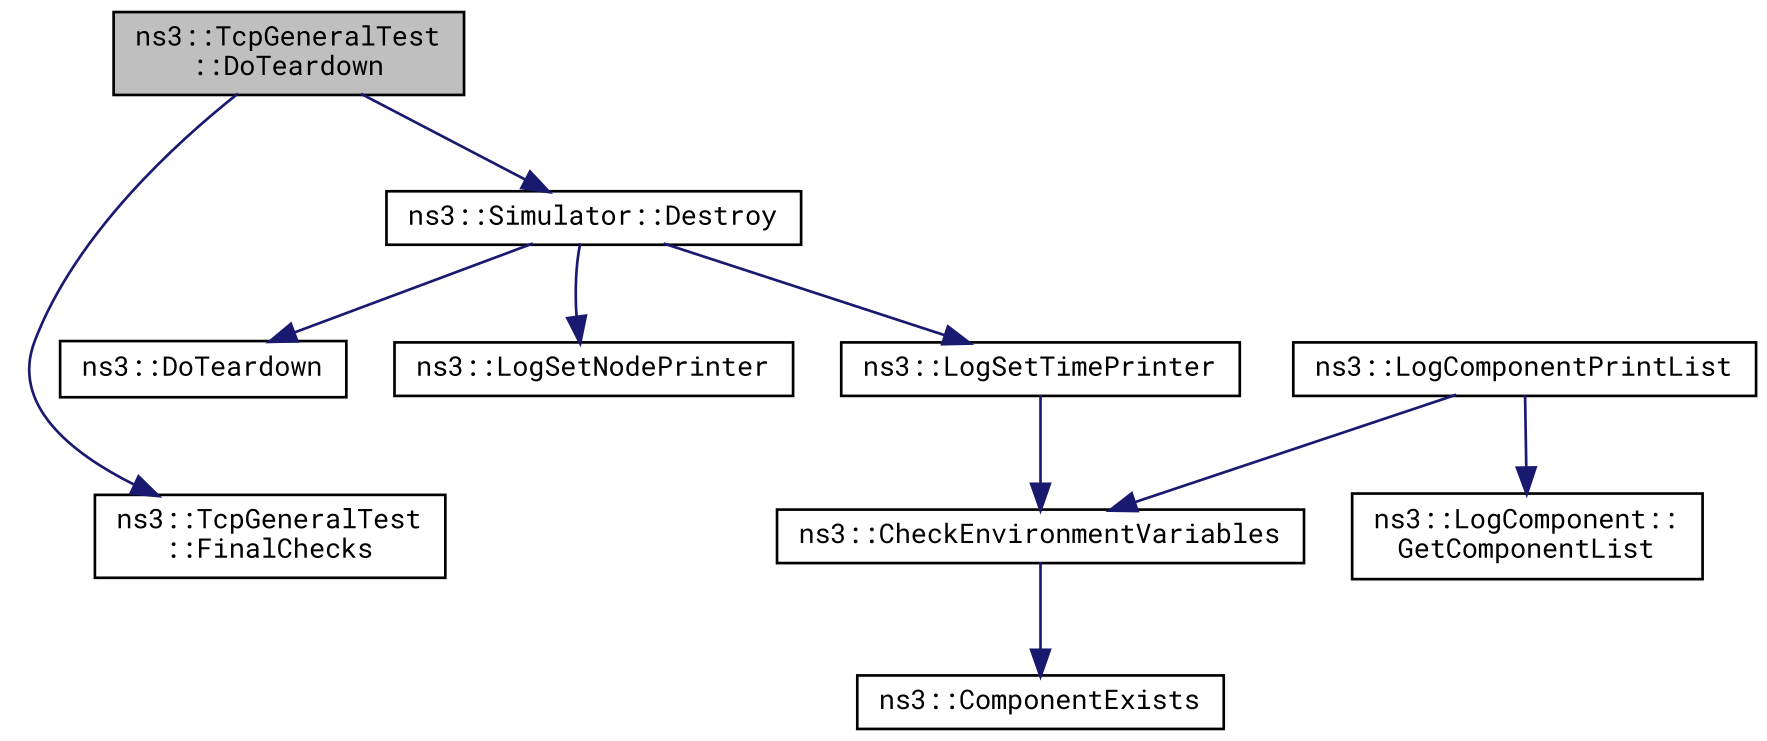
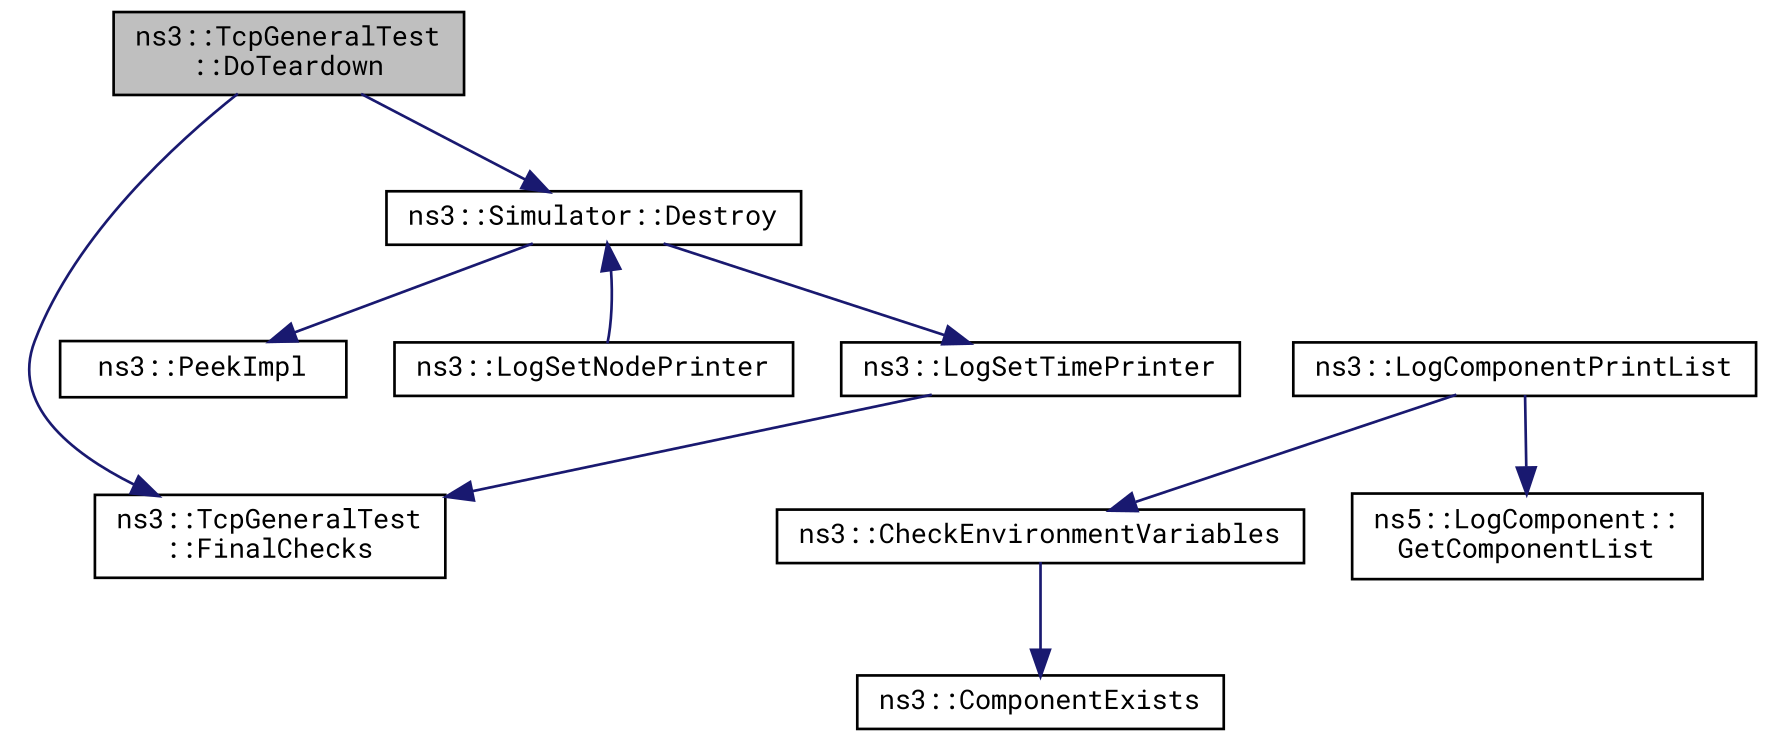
edge "ns3::Simulator::Destroy" -> "ns3::LogSetNodePrinter": reversed
node "ns3::DoTeardown": label "ns3::DoTeardown" -> "ns3::PeekImpl"
edge "ns3::LogSetTimePrinter" -> "ns3::CheckEnvironmentVariables": now "ns3::LogSetTimePrinter" -> "ns3::TcpGeneralTest ::FinalChecks"
node "ns3::LogComponent:: GetComponentList": label "ns3::LogComponent:: GetComponentList" -> "ns5::LogComponent:: GetComponentList"
